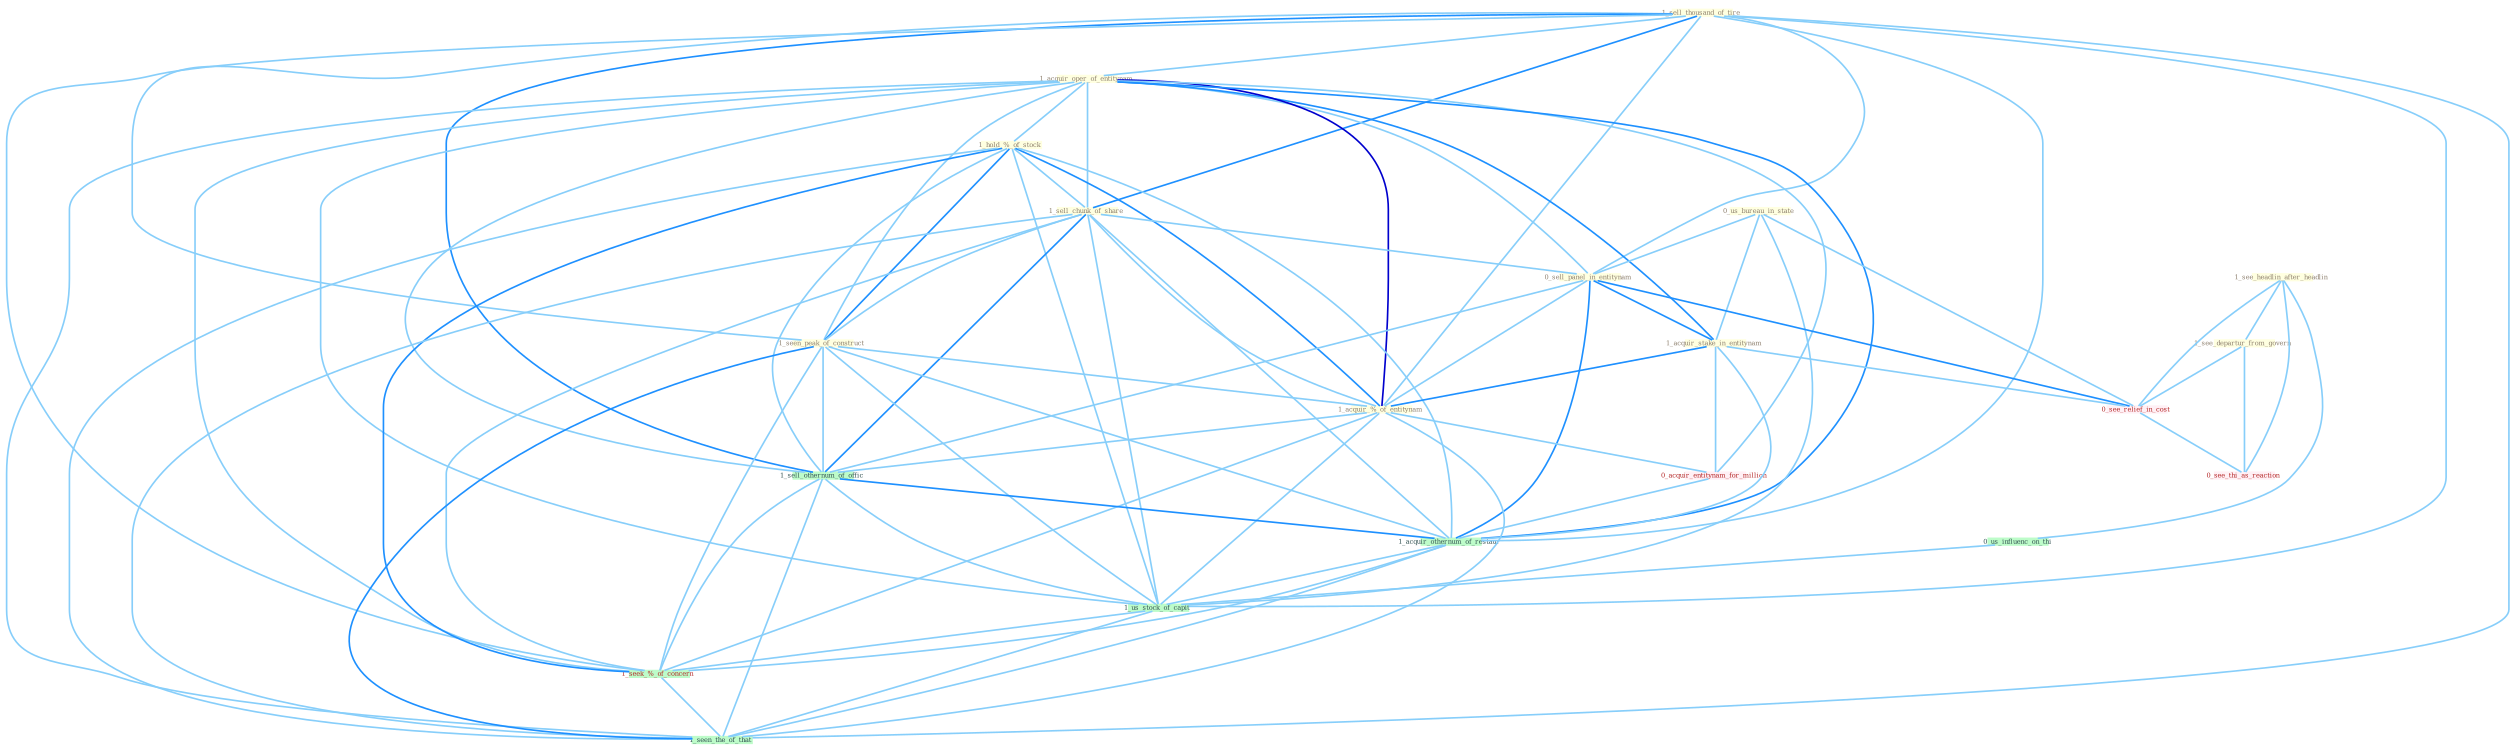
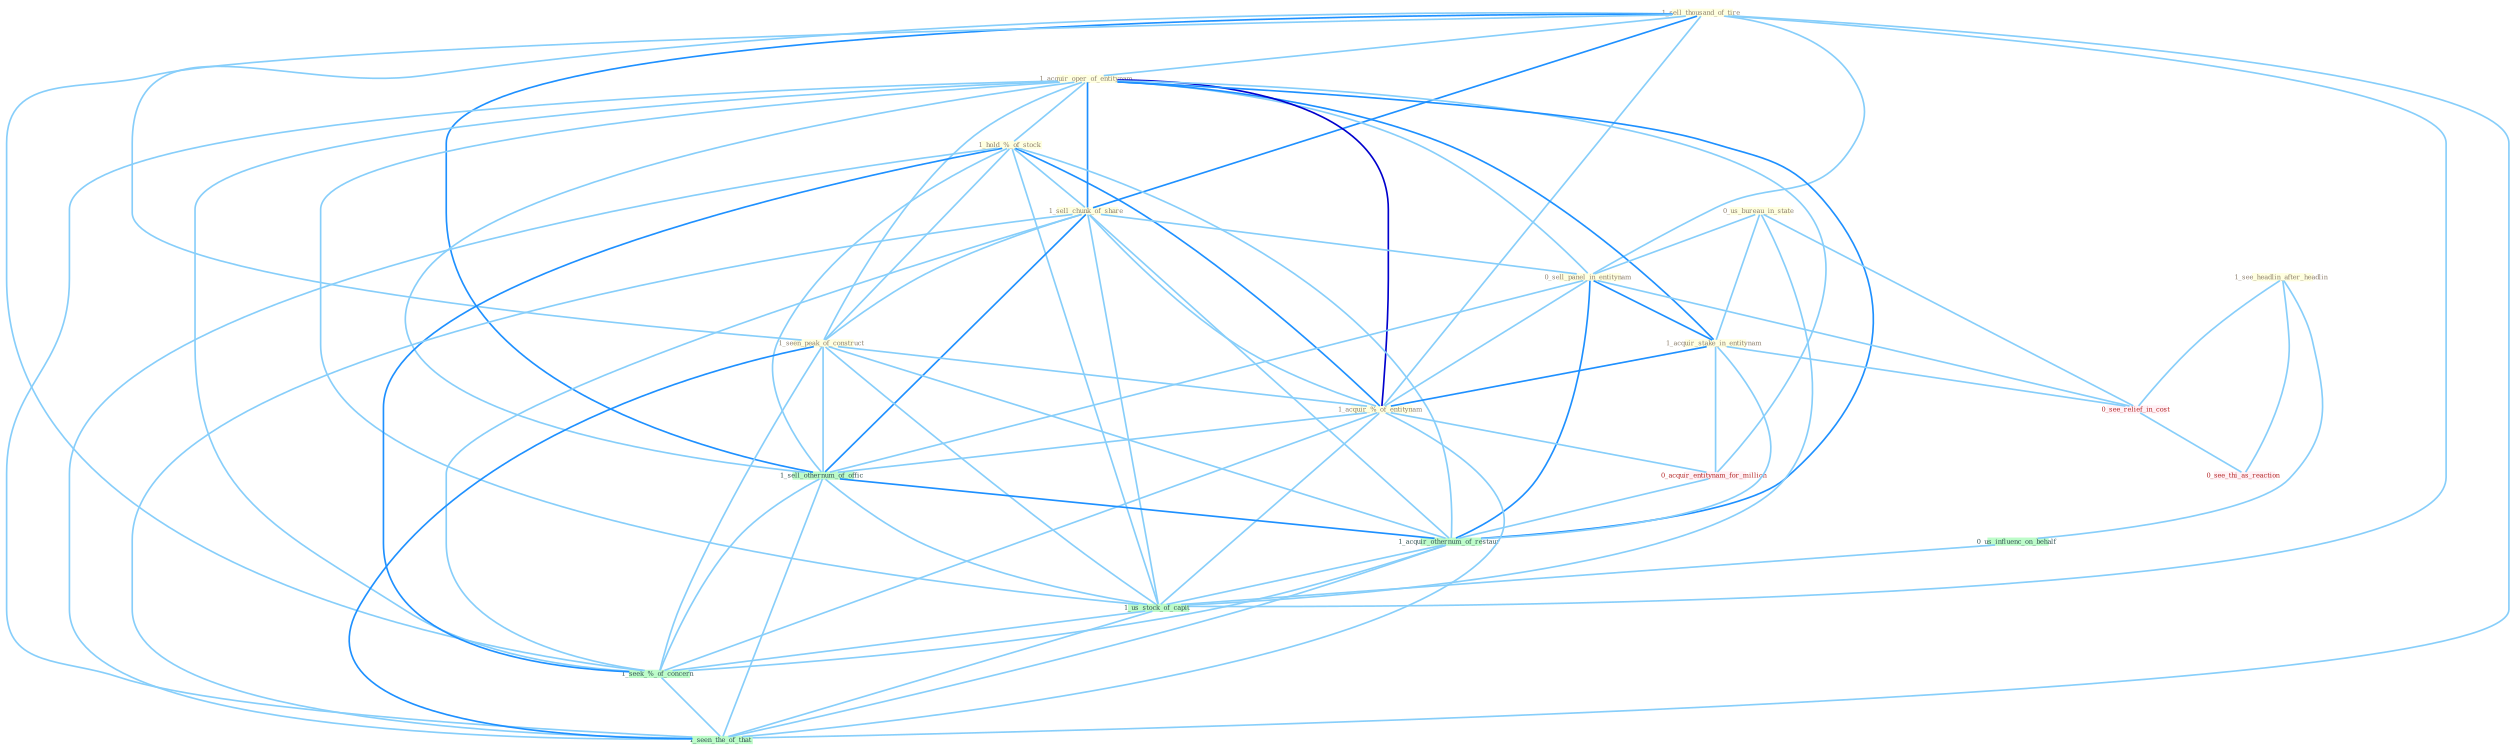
edge "1_acquir_oper_of_entitynam" -- "1_sell_chunk_of_share": color #87cefa -> #1e90ff
edge "1_hold_%_of_stock" -- "1_seen_peak_of_construct": color #1e90ff -> #87cefa
edge "0_sell_panel_in_entitynam" -- "0_see_relief_in_cost": color #1e90ff -> #87cefa
node "1_see_departur_from_govern": removed
edge "1_sell_thousand_of_tire" -- "1_acquir_othernum_of_restaur": removed
node "0_us_influenc_on_thi": label "0_us_influenc_on_thi" -> "0_us_influenc_on_behalf"
node "1_seek_%_of_concern": fontcolor #b22222 -> #2f4f4f
